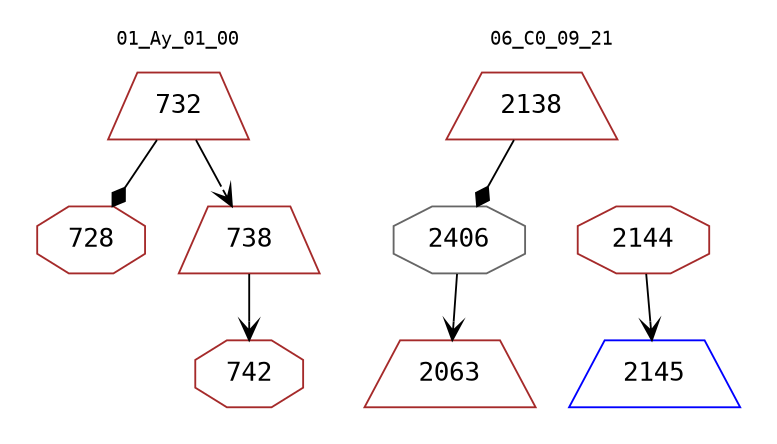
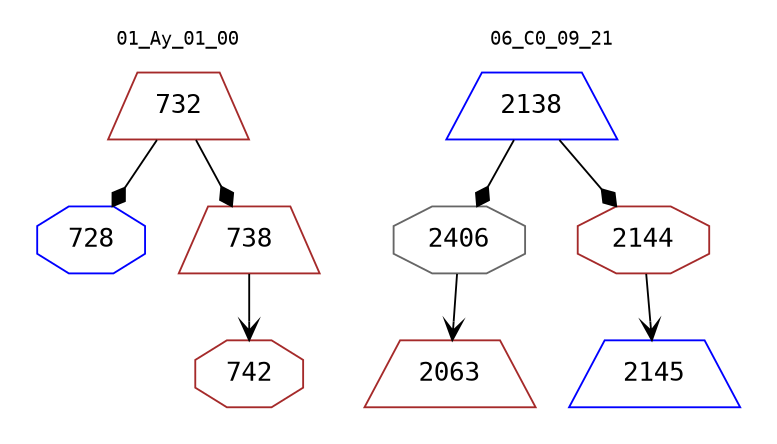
node "2138": color brown -> blue
edge "732" -> "738": arrowhead vee -> diamond
edge "2138" -> "2144": added
node "728": color brown -> blue
